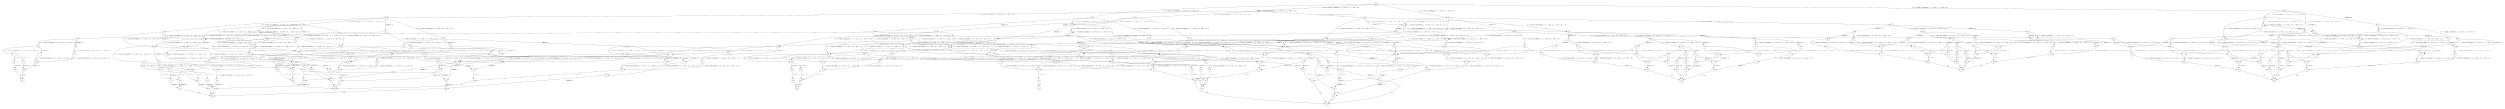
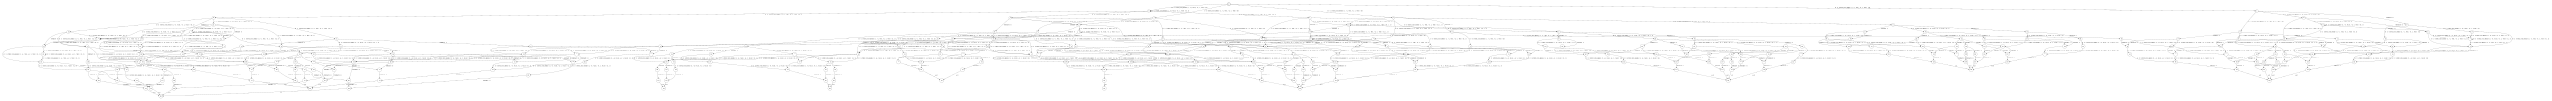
edge "164" -> "103": reversed
